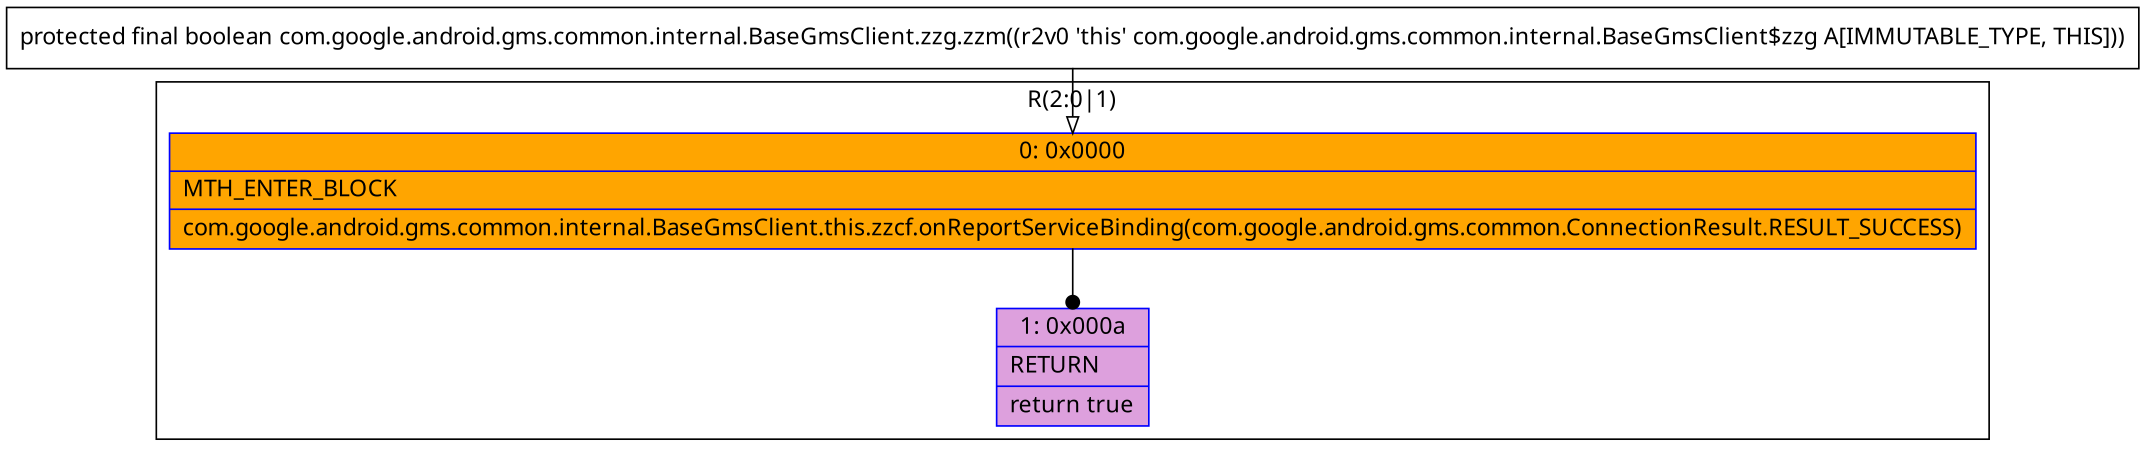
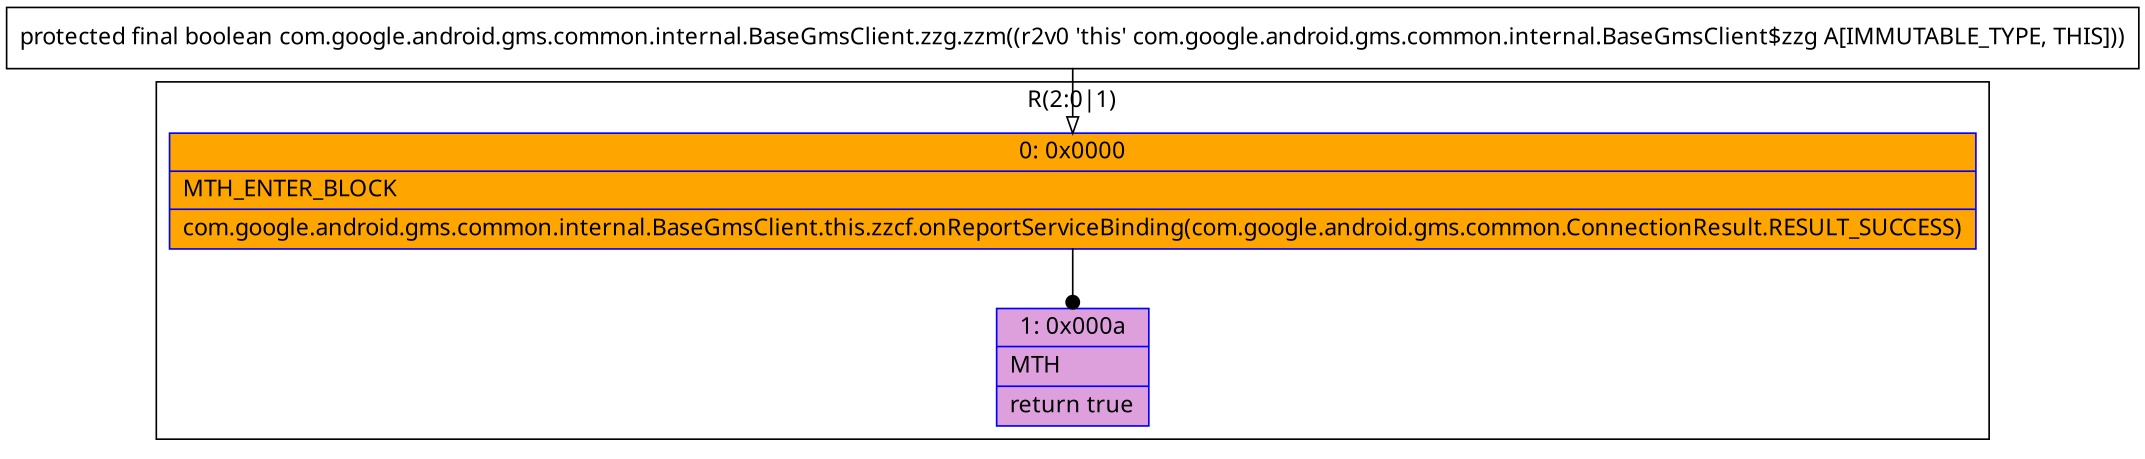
node "1: 0x000a": text "RETURN" -> "MTH"
